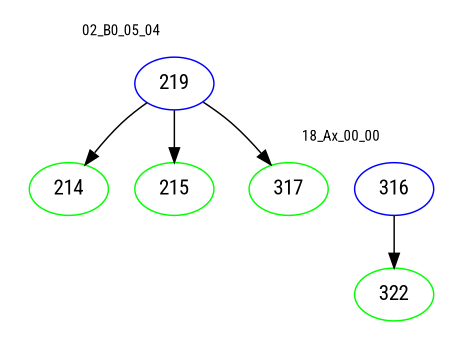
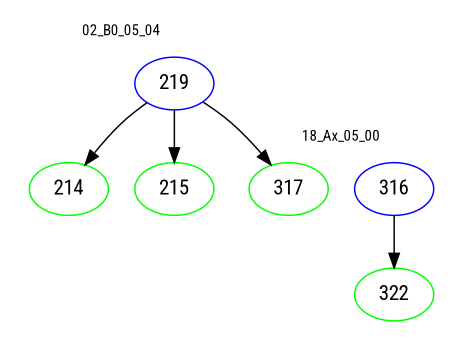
cluster "18_Ax_00_00": label "18_Ax_00_00" -> "18_Ax_05_00"
